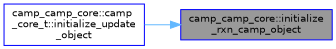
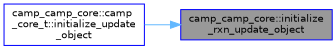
node "camp_camp_core::initialize _rxn_camp_object": label "camp_camp_core::initialize _rxn_camp_object" -> "camp_camp_core::initialize _rxn_update_object"
